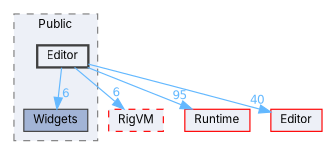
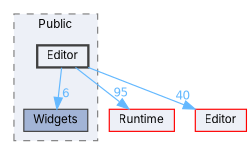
node "RigVM": removed
